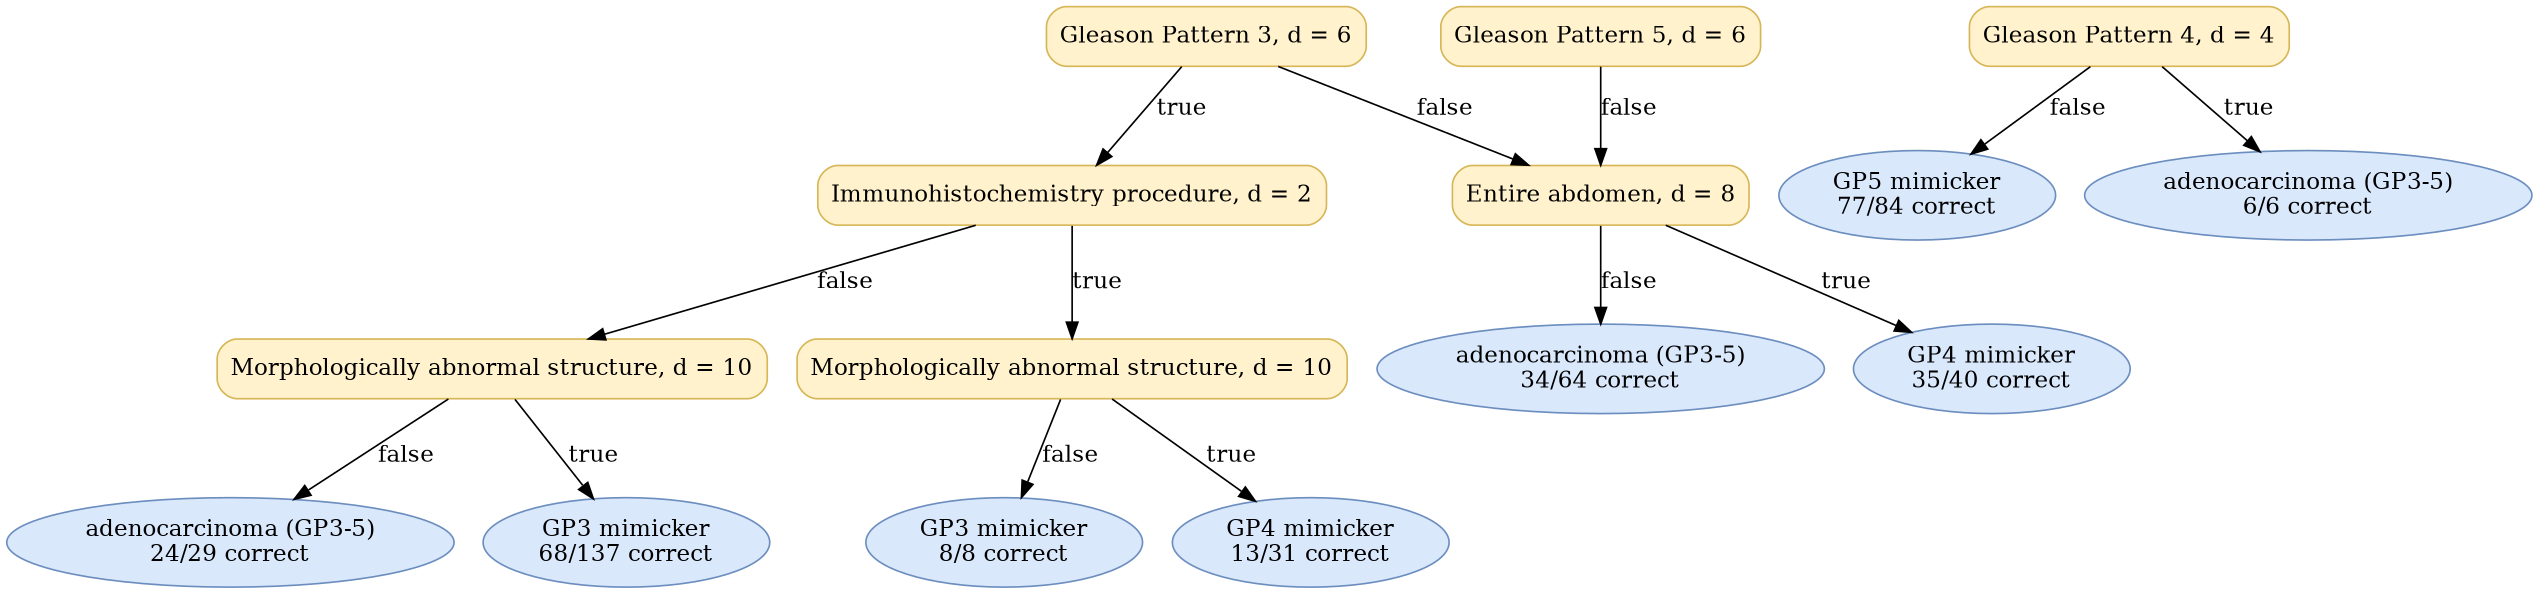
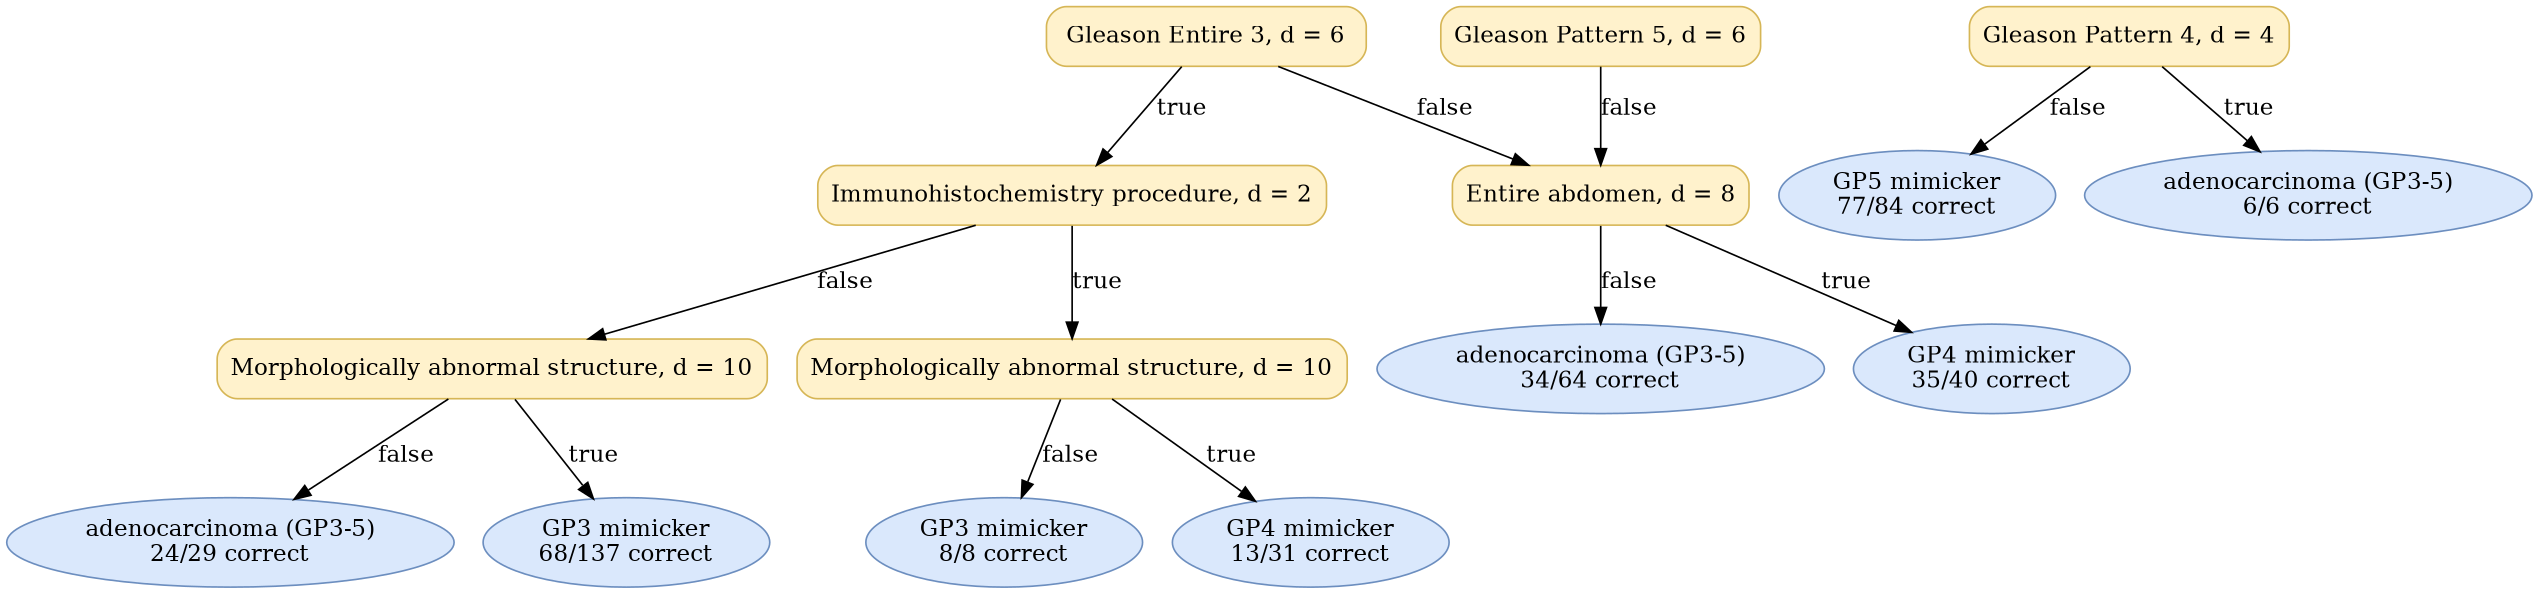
node "Gleason Pattern 3, d = 6": label "Gleason Pattern 3, d = 6" -> "Gleason Entire 3, d = 6"
